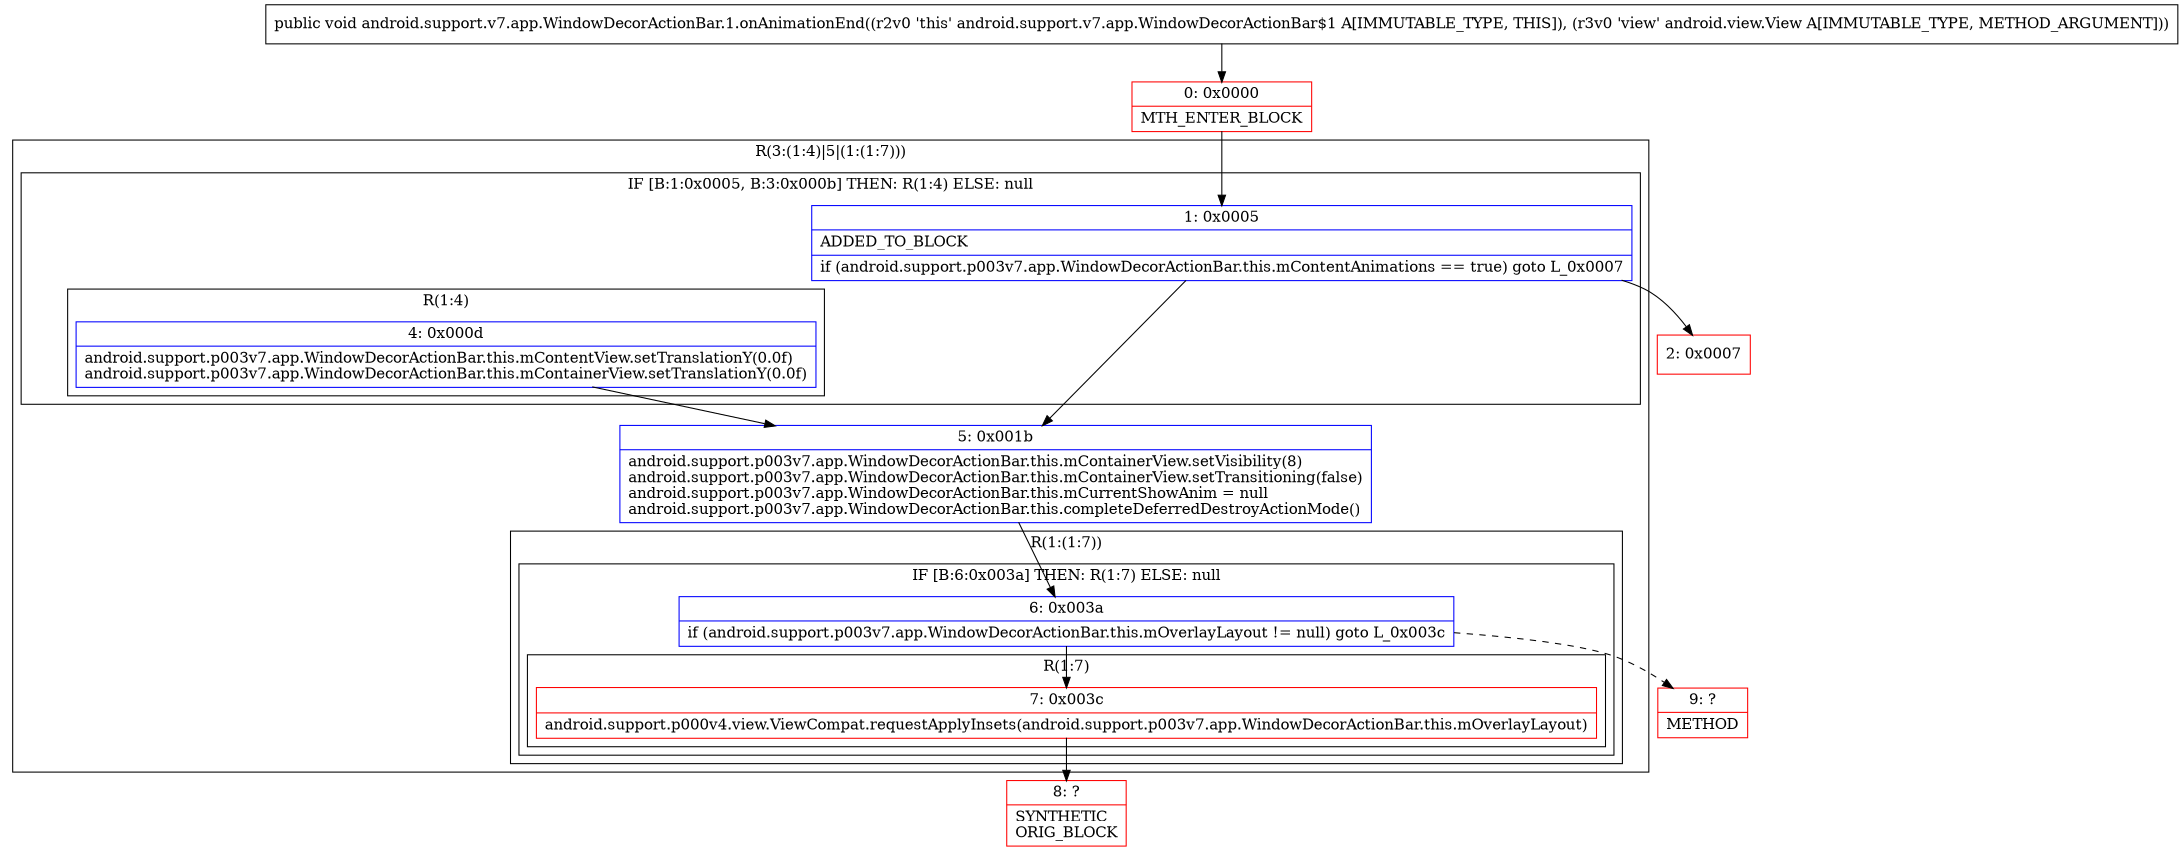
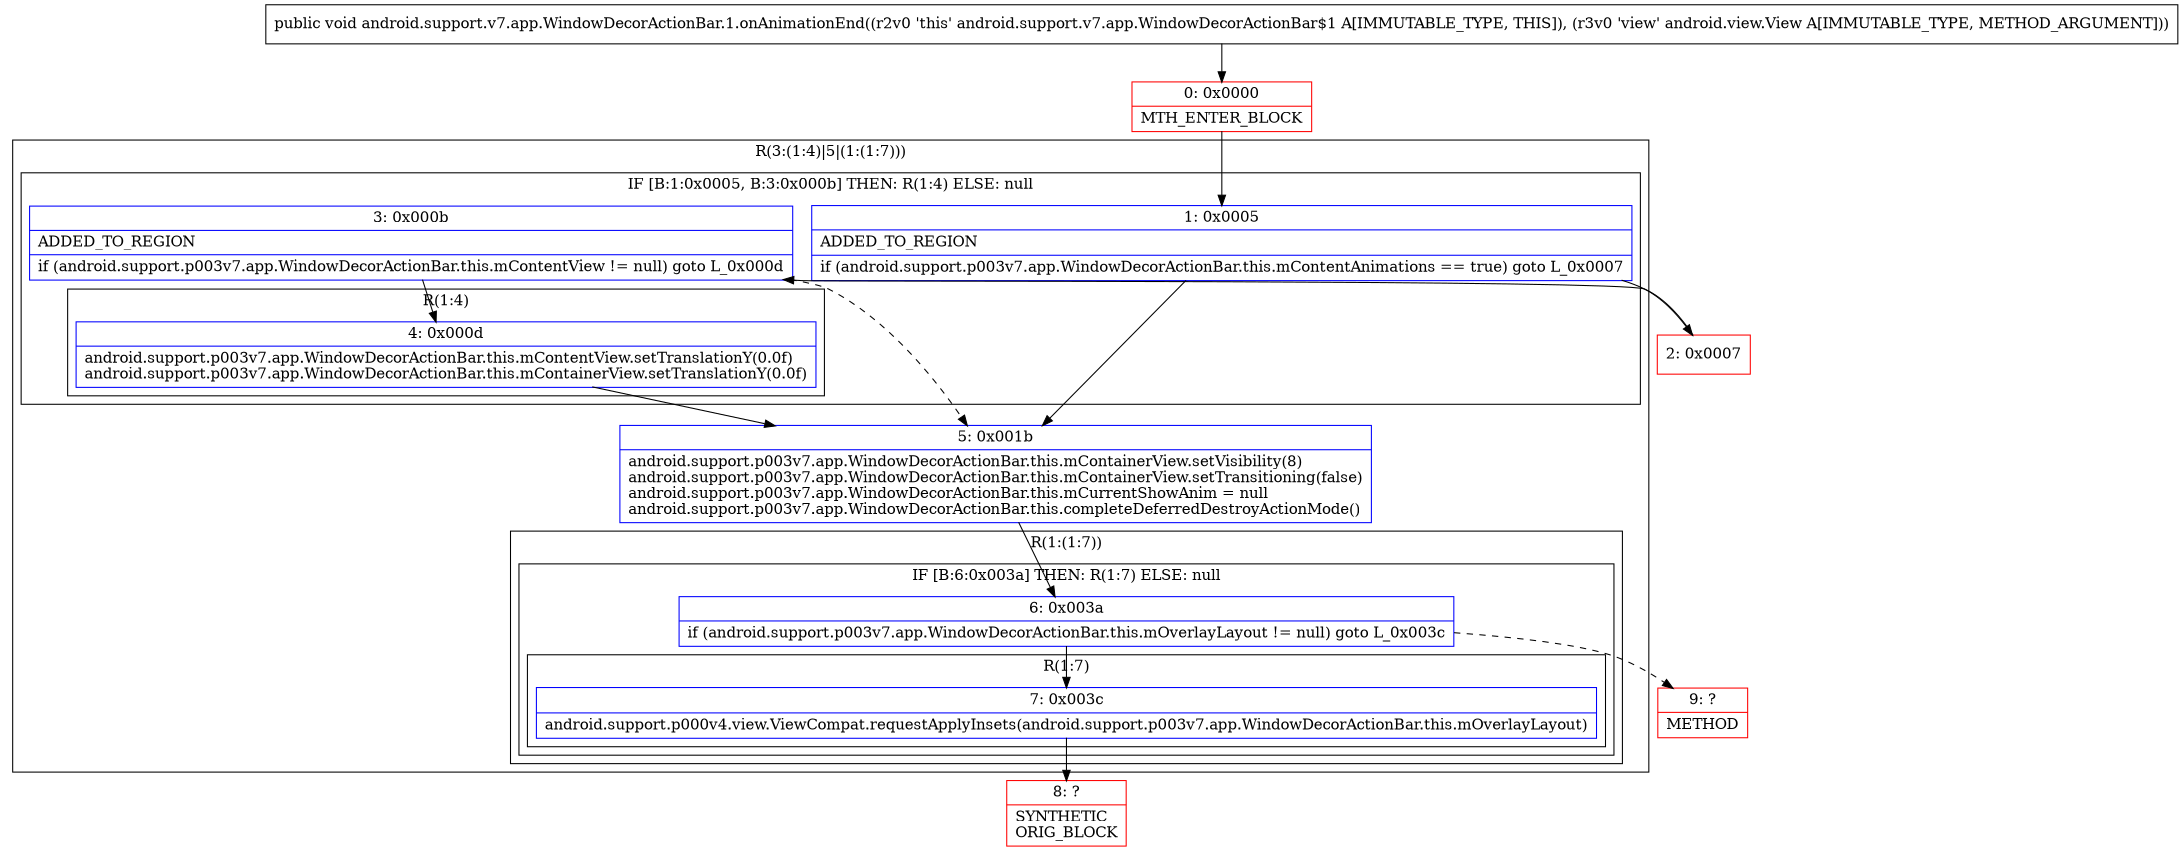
node "1: 0x0005": text "ADDED_TO_BLOCK" -> "ADDED_TO_REGION"
node "3: 0x000b": added
node "7: 0x003c": color red -> blue
